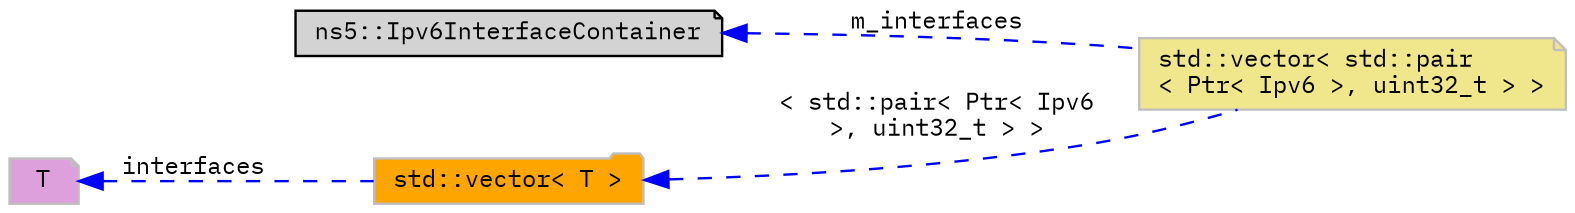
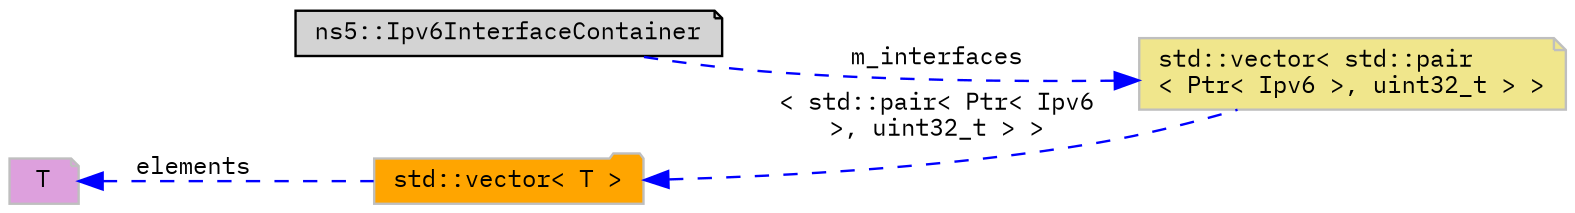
edge "std::vector< std::pair < Ptr< Ipv6 >, uint32_t > >" -> "ns5::Ipv6InterfaceContainer": reversed
edge "std::vector< T >" -> "T": label " interfaces" -> " elements"
